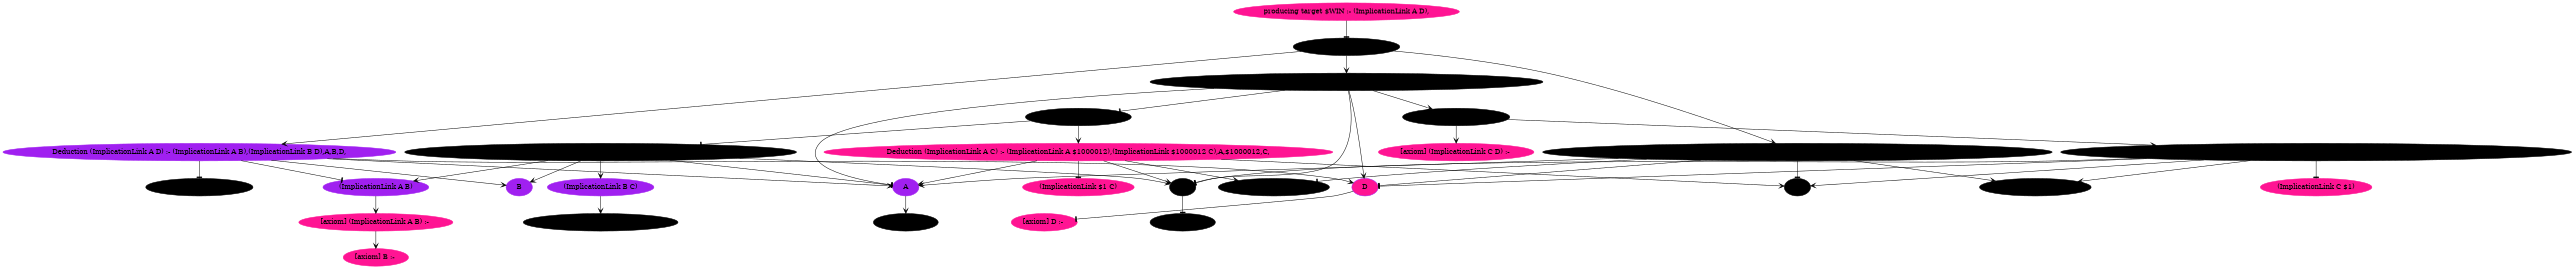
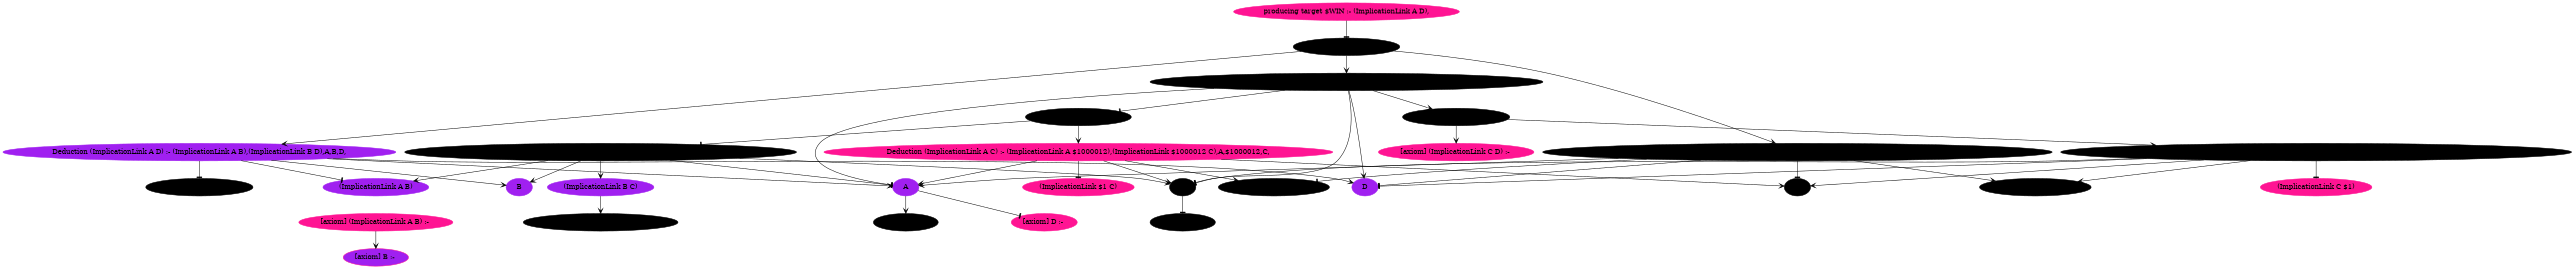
node "D": fillcolor deeppink -> purple
edge "(ImplicationLink A B)" -> "[axiom] (ImplicationLink A B) :-": removed
edge "D" -> "[axiom] D :-": now "A" -> "[axiom] D :-"
node "[axiom] B :-": fillcolor deeppink -> purple
